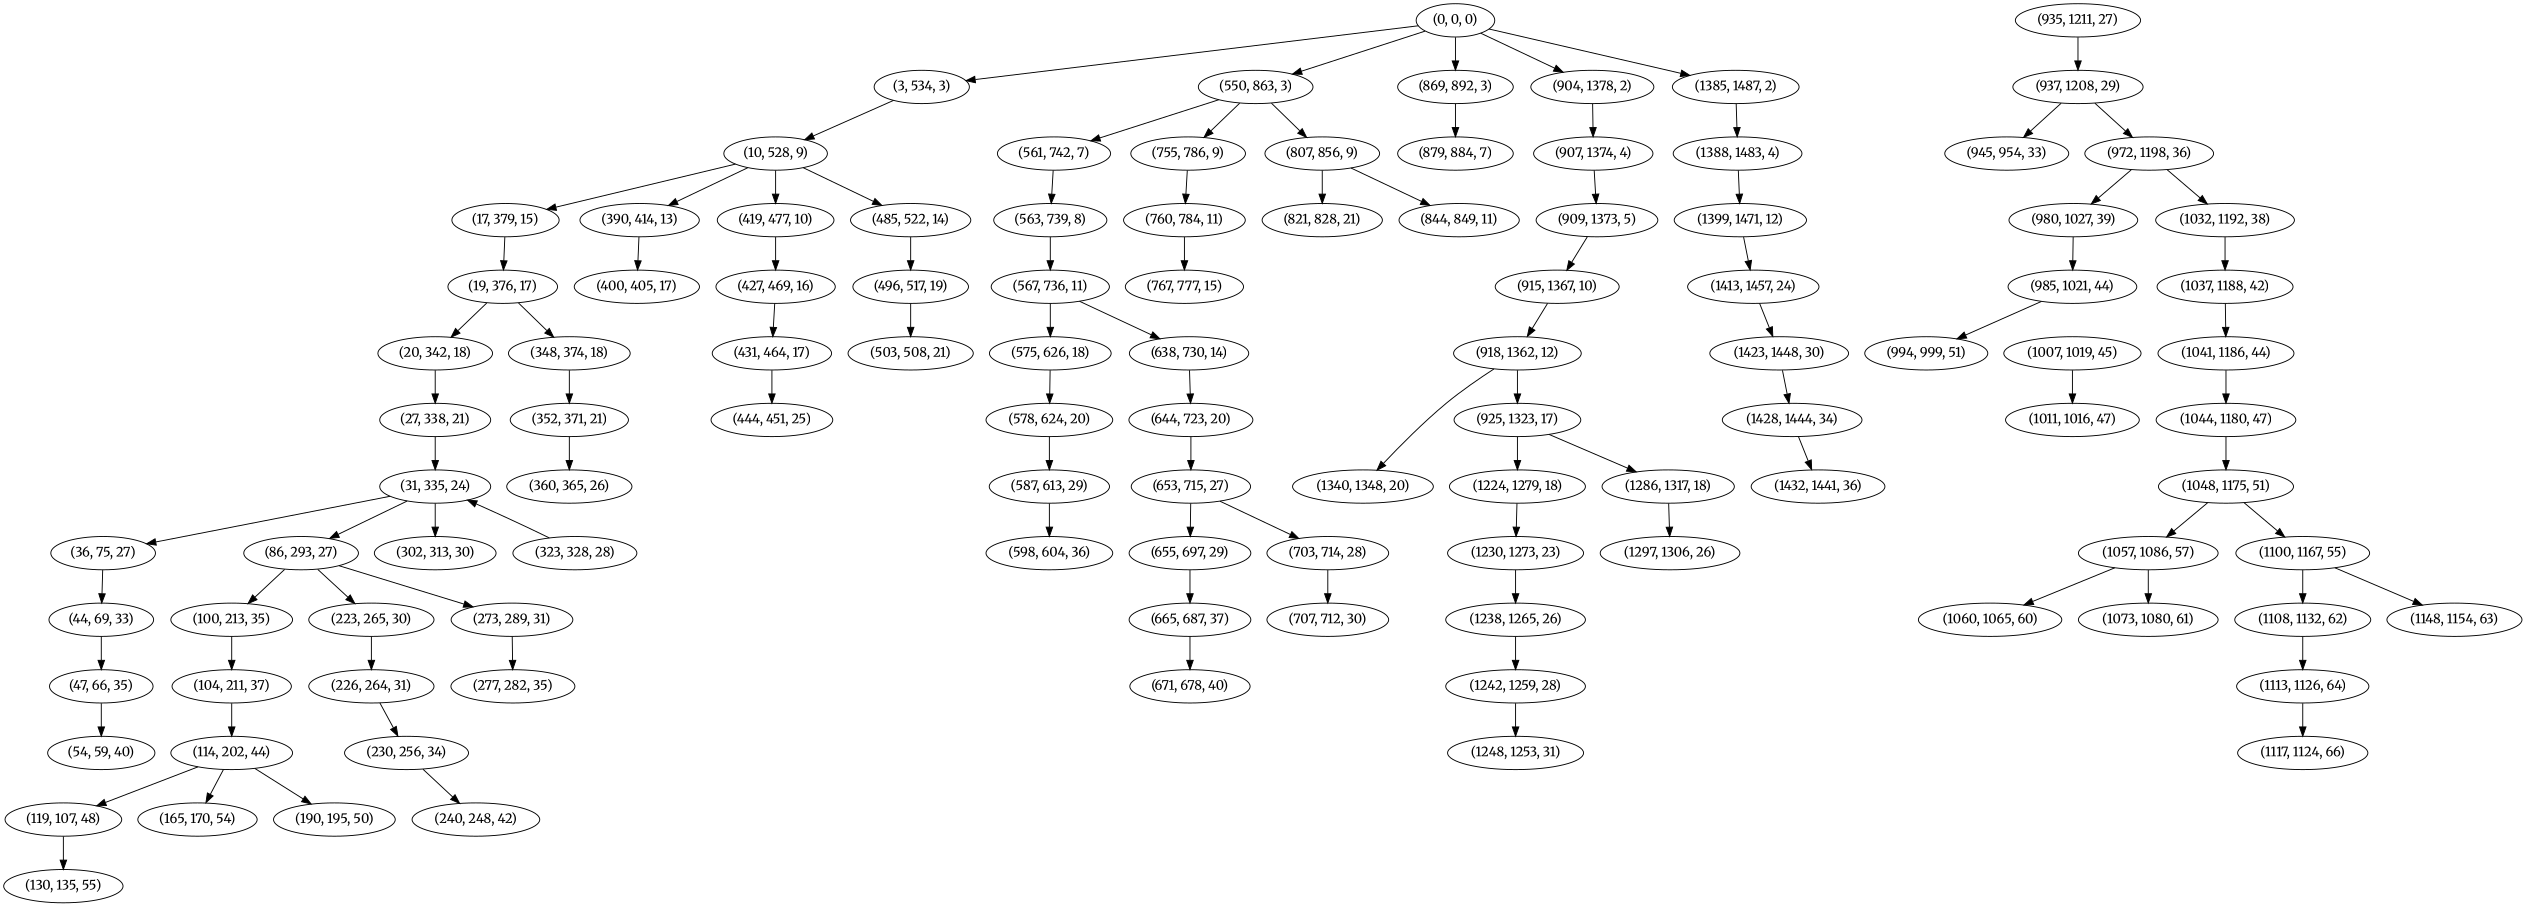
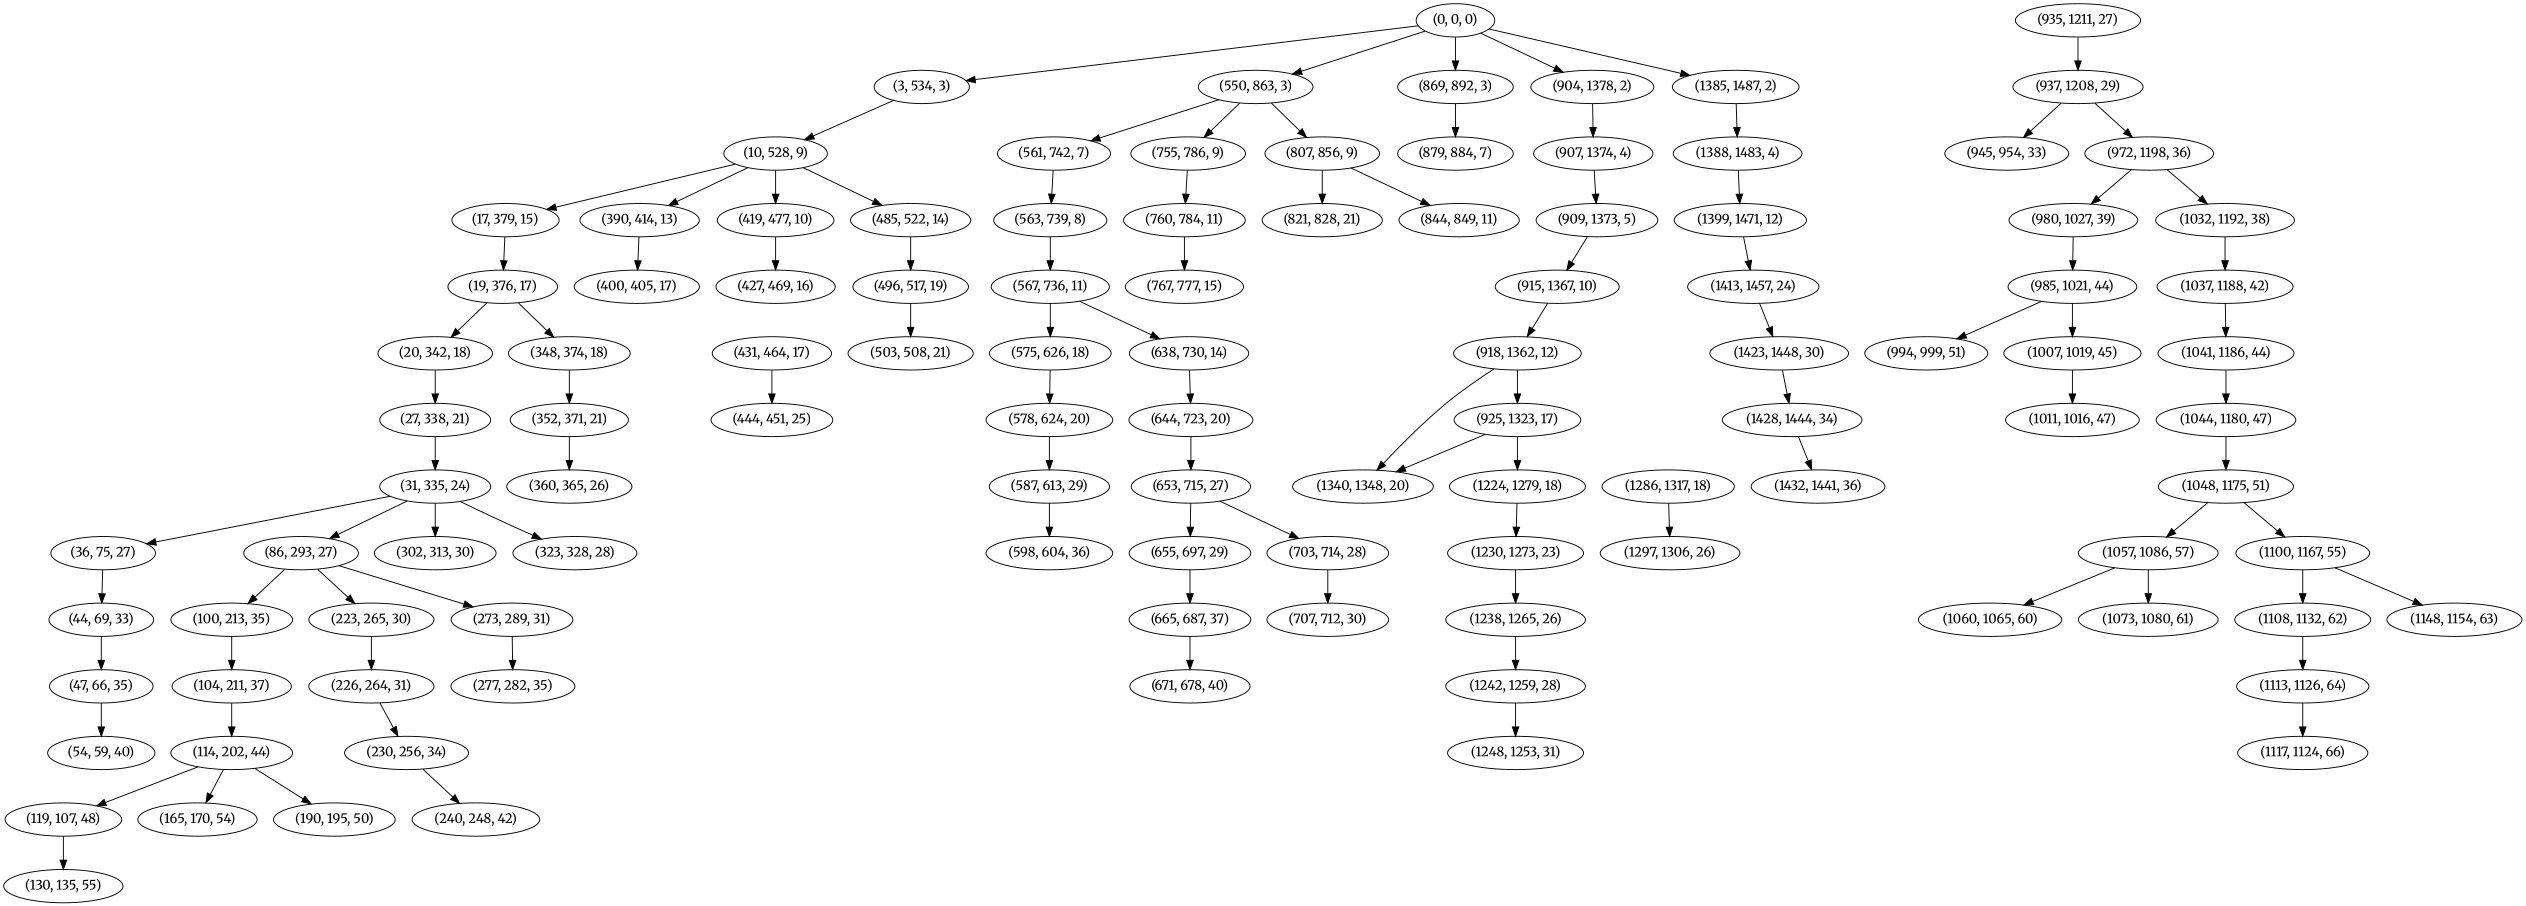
edge "(427, 469, 16)" -> "(431, 464, 17)": removed
edge "(985, 1021, 44)" -> "(1007, 1019, 45)": added
edge "(925, 1323, 17)" -> "(1286, 1317, 18)": now "(925, 1323, 17)" -> "(1340, 1348, 20)"
edge "(323, 328, 28)" -> "(31, 335, 24)": reversed
